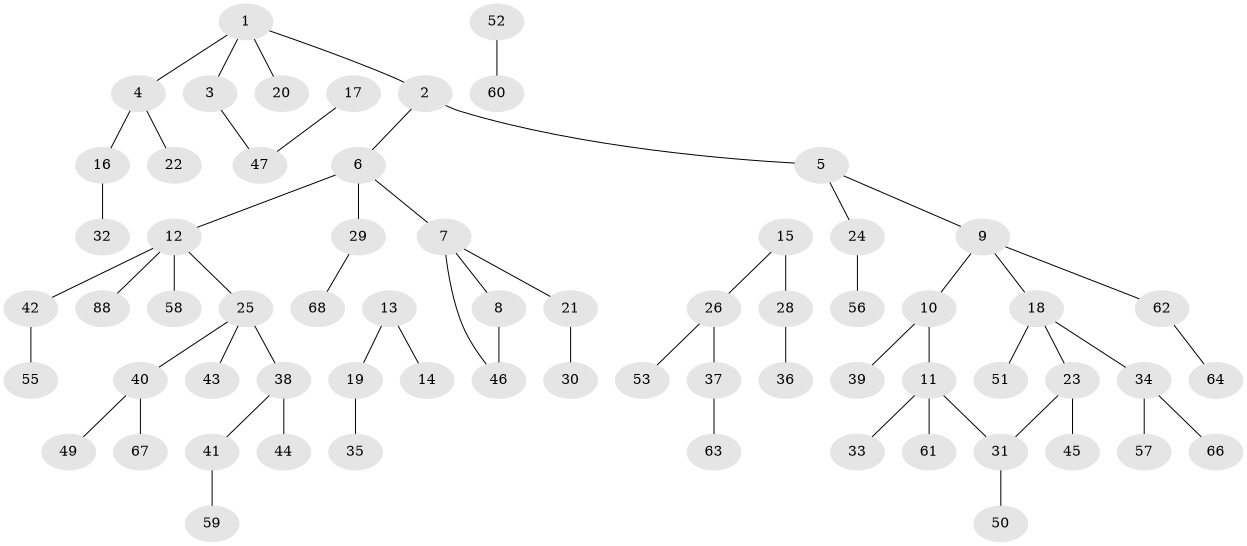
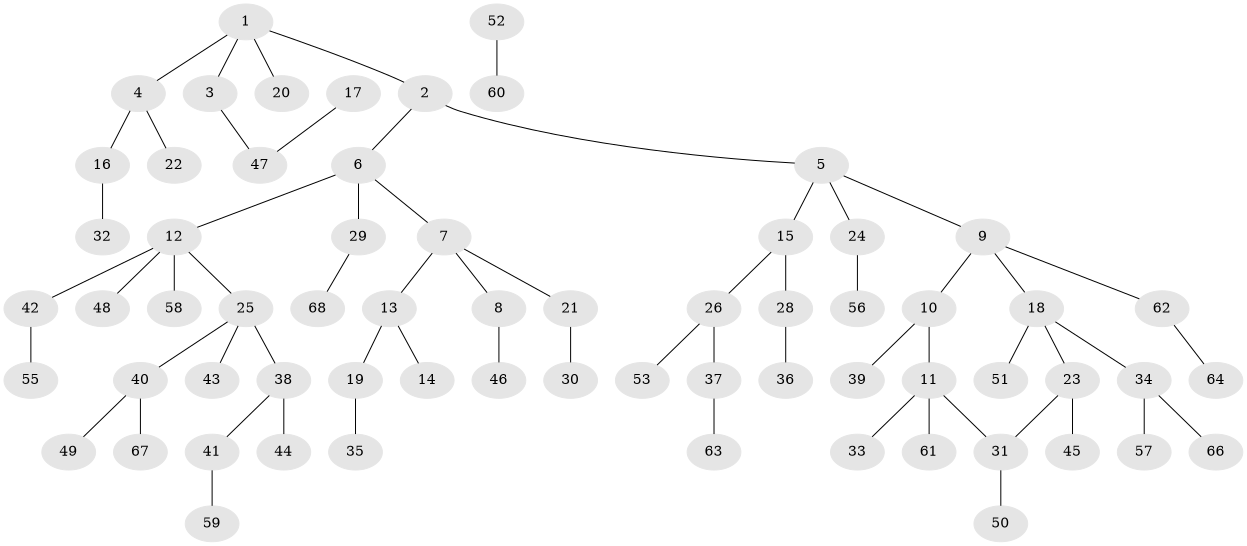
edge "5" -- "15": added
node "88": label "88" -> "48"
edge "7" -- "46": now "7" -- "13"
